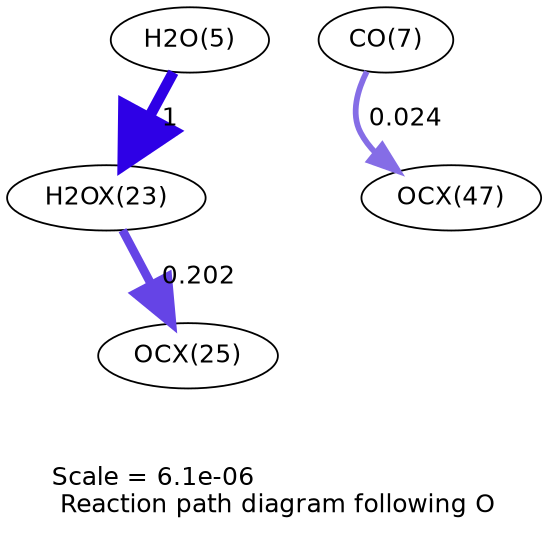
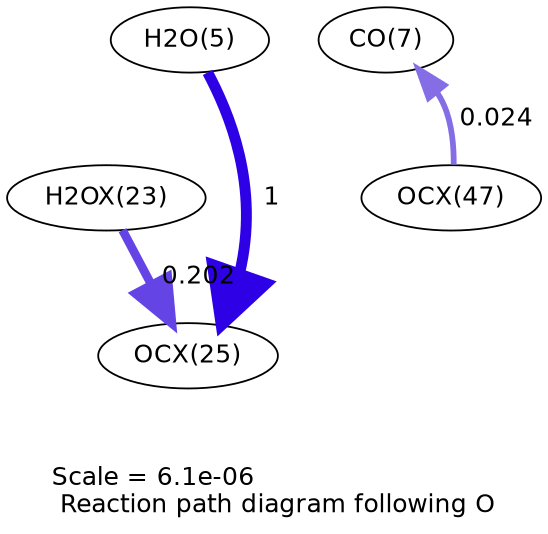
edge "H2O(5)" -> "H2OX(23)": now "H2O(5)" -> "OCX(25)"
edge "CO(7)" -> "OCX(47)": reversed
